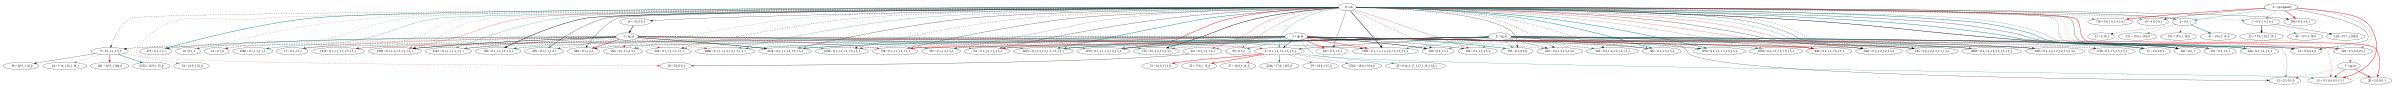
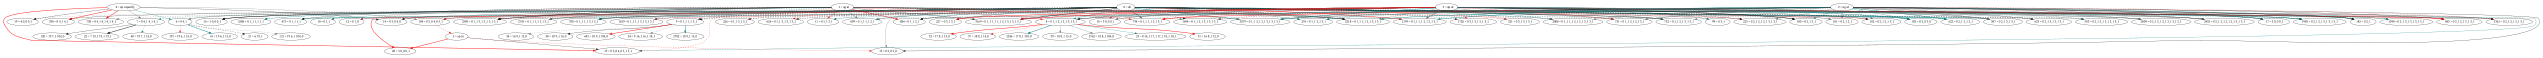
edge "16 = 1 0_0 0_1" -> "1 = ag at": reversed
edge "321 = 0 3_1 3_1 3_1" -> "18 = 3 0_0 0_1": now "3 = ap at" -> "18 = 3 0_0 0_1"
